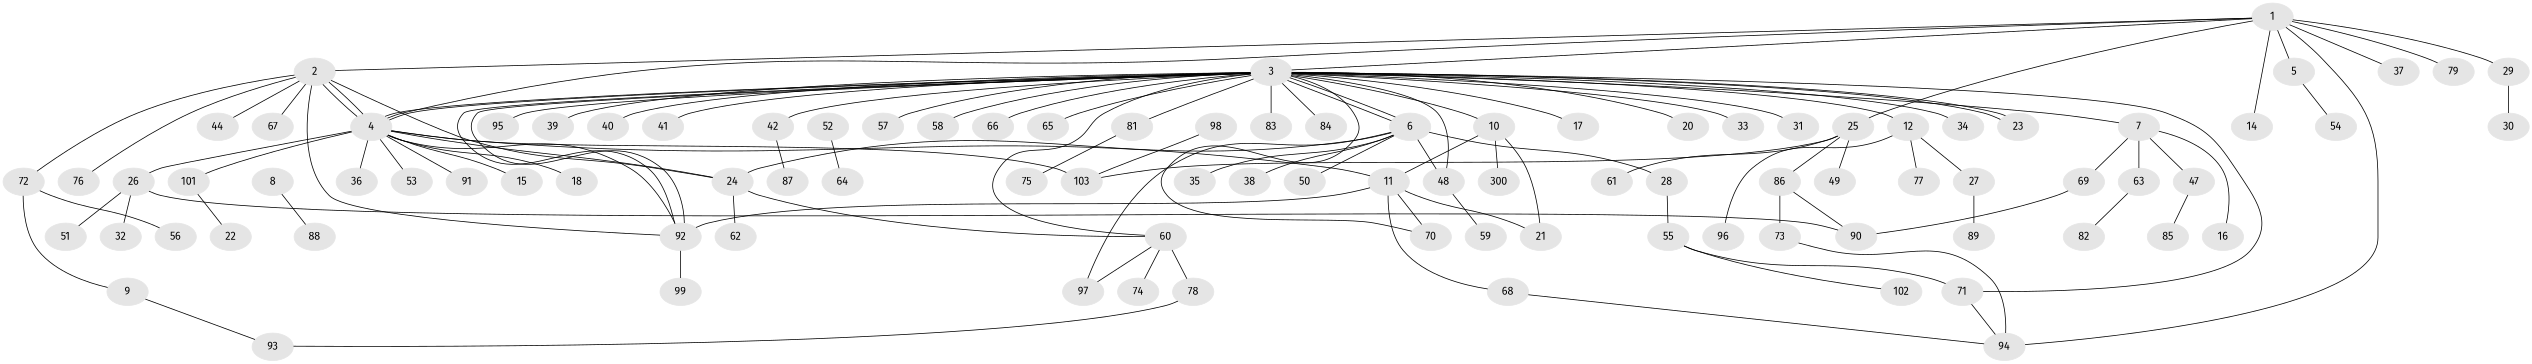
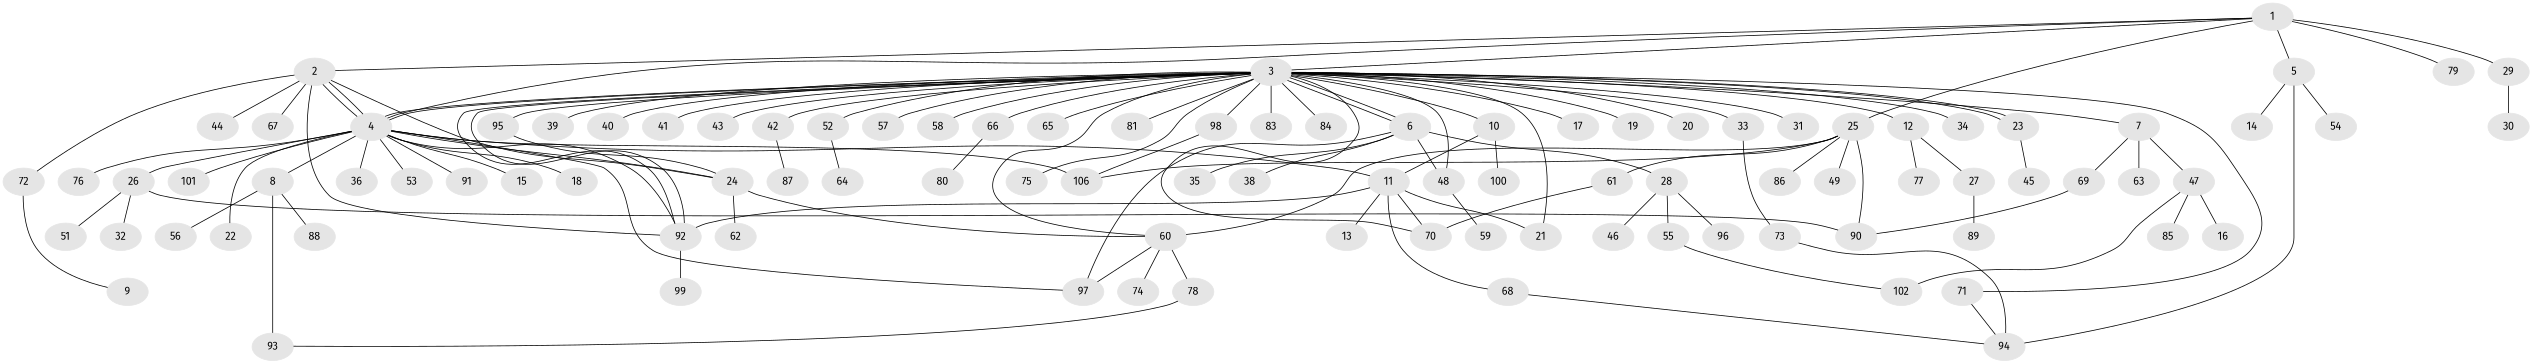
edge "1" -- "14": now "5" -- "14"
node "37": removed
edge "3" -- "52": added
edge "3" -- "98": added
edge "2" -- "76": now "4" -- "76"
node "43": added
node "19": added
edge "6" -- "24": now "95" -- "24"
edge "25" -- "60": added
edge "4" -- "8": added
edge "81" -- "75": now "3" -- "75"
edge "12" -- "96": now "28" -- "96"
edge "7" -- "16": now "47" -- "16"
edge "10" -- "21": now "3" -- "21"
node "80": added
node "103": label "103" -> "106"
node "50": removed
node "300": label "300" -> "100"
node "45": added
edge "61" -- "70": added
edge "72" -- "56": now "8" -- "56"
edge "101" -- "22": now "4" -- "22"
edge "86" -- "73": now "33" -- "73"
edge "86" -- "90": now "25" -- "90"
node "13": added
node "46": added
node "82": removed
edge "4" -- "97": added
edge "55" -- "71": removed
edge "47" -- "102": added
edge "1" -- "94": now "5" -- "94"
edge "9" -- "93": now "8" -- "93"
